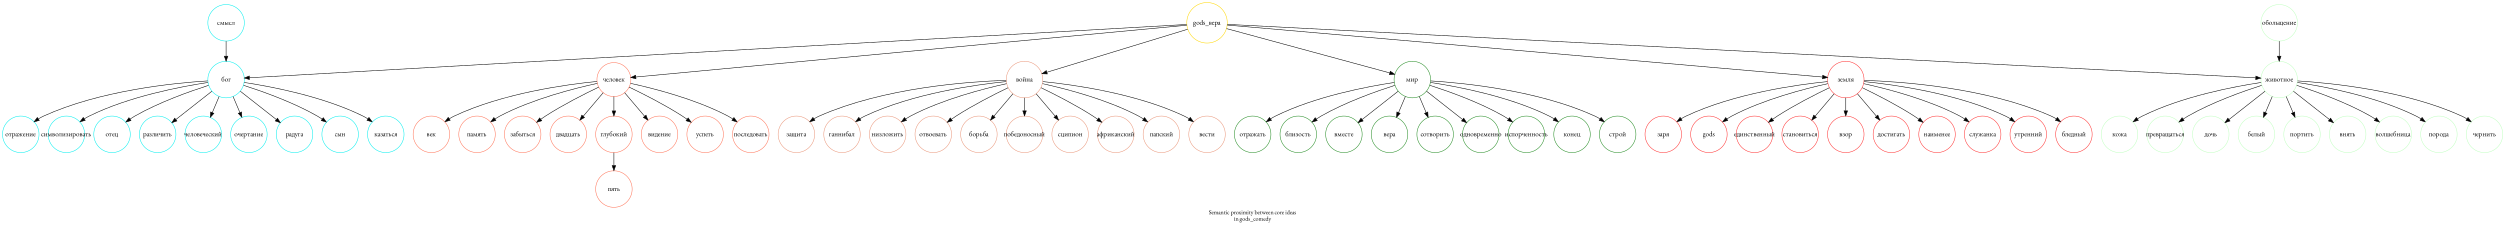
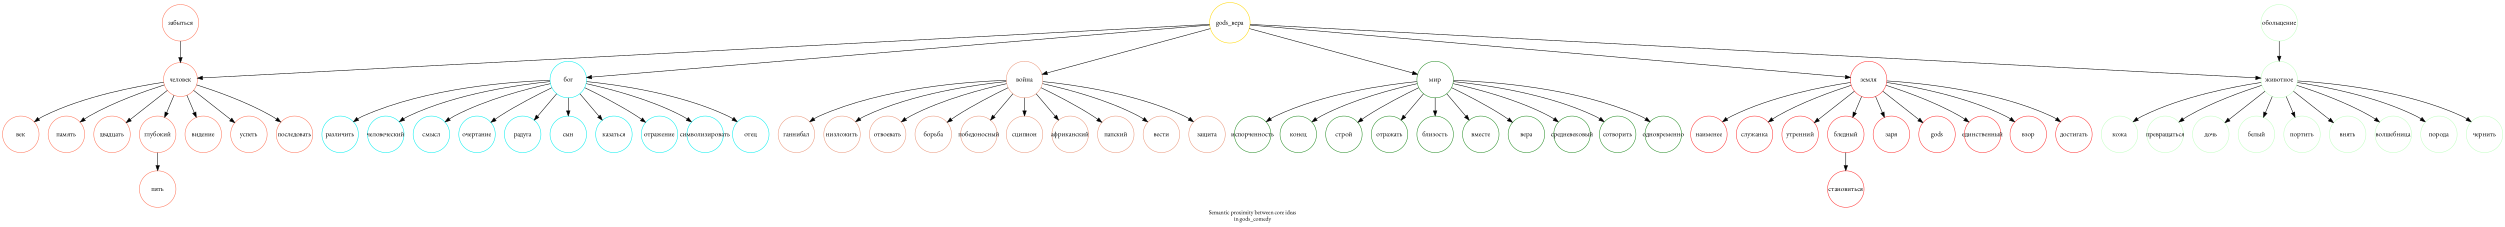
edge "смысл" -> "бог": reversed
edge "человек" -> "забыться": reversed
edge "земля" -> "становиться": now "бледный" -> "становиться"
node "средневековый": added
